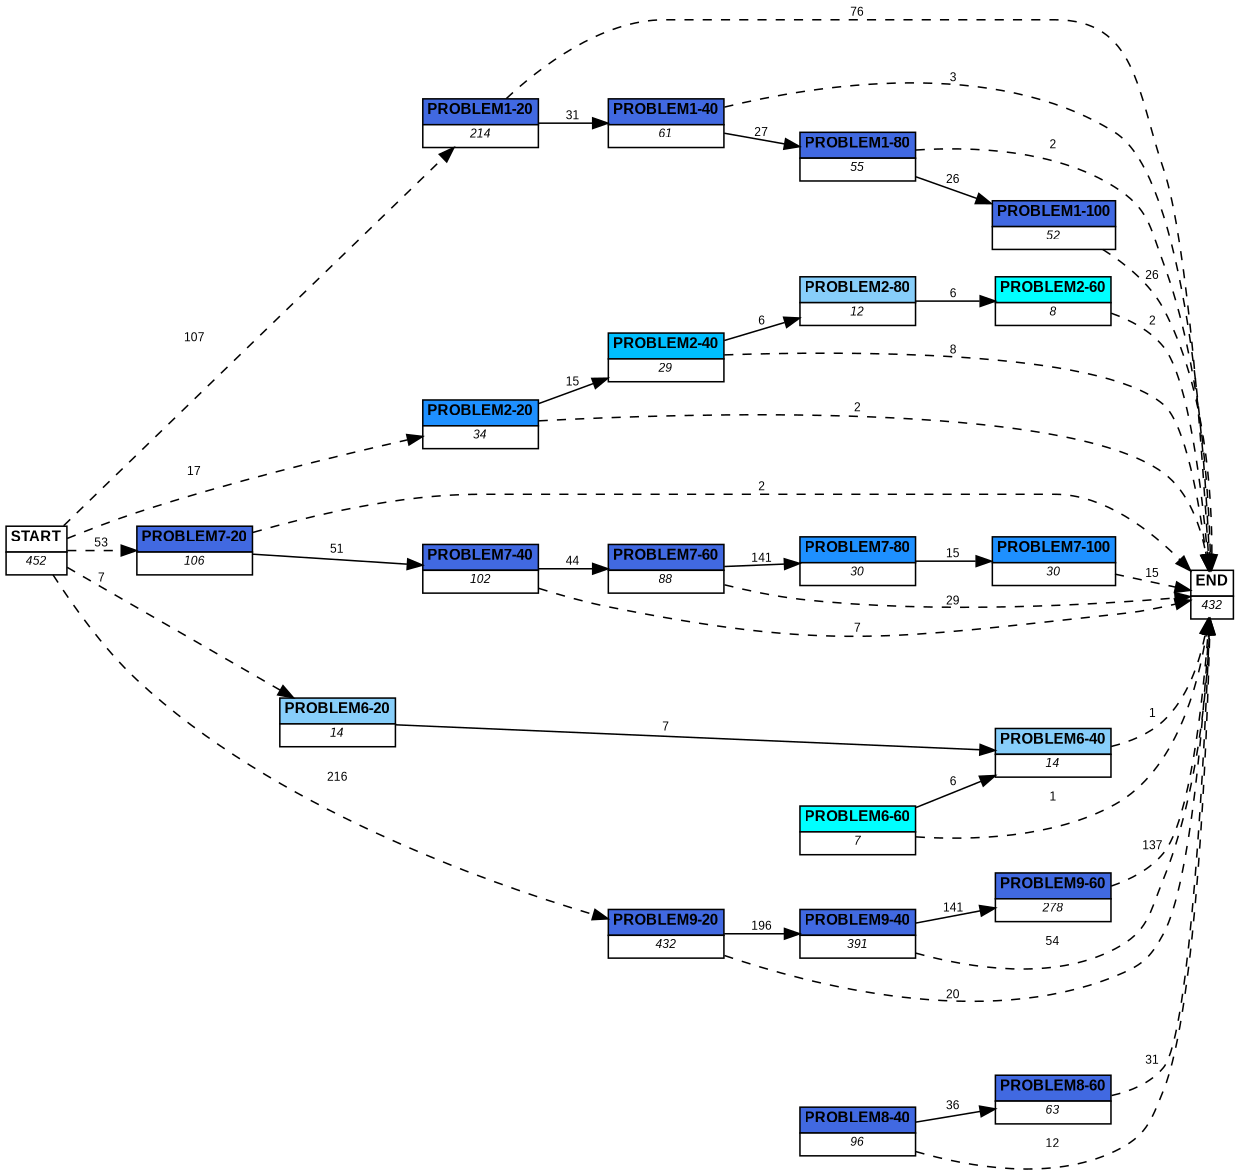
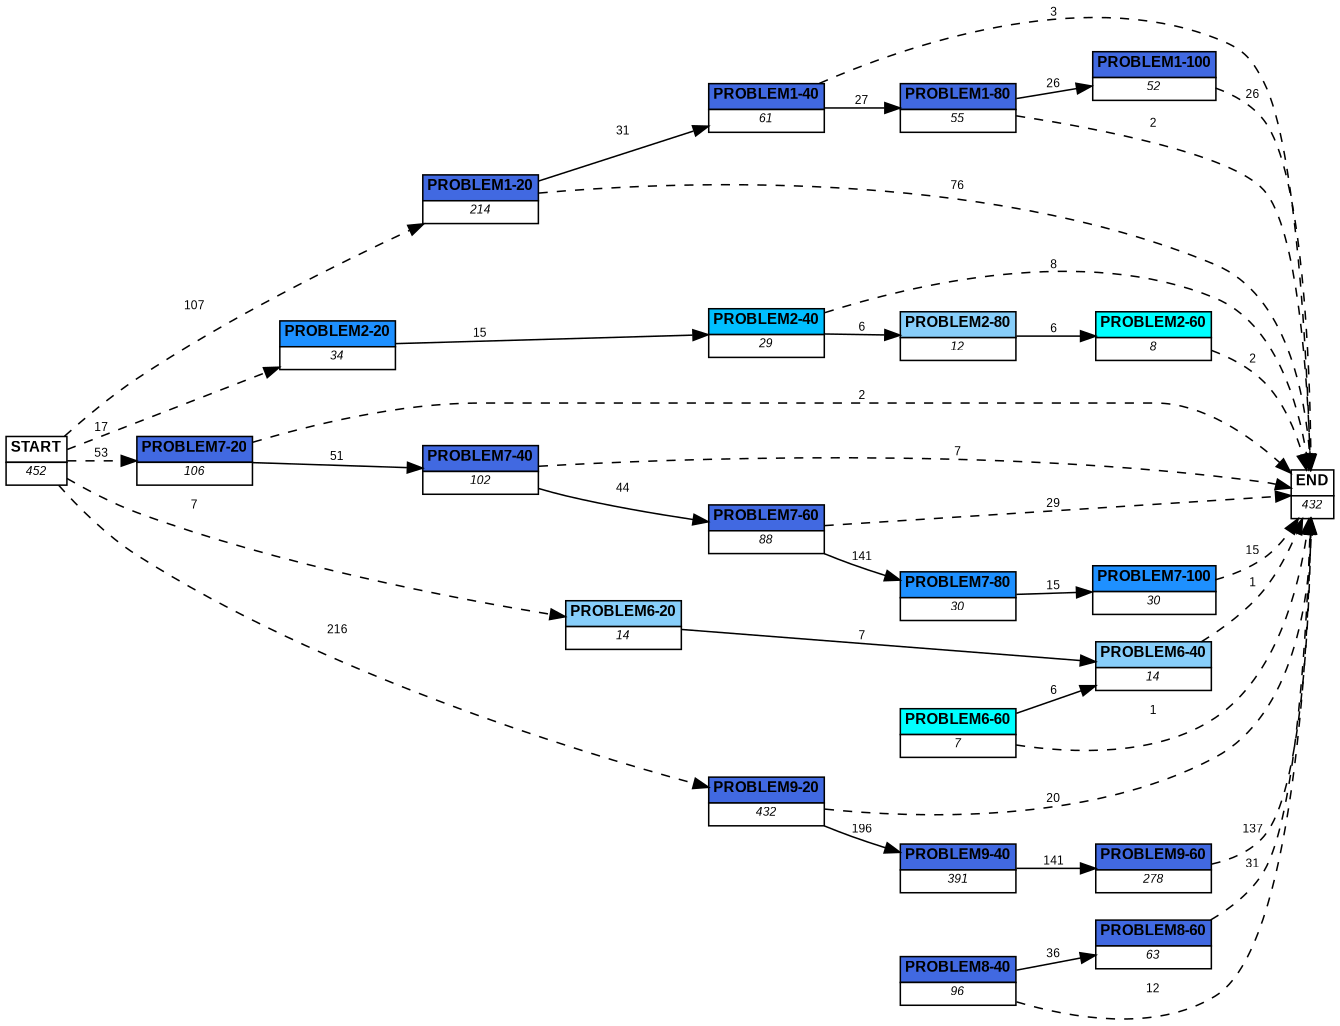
edge "PROBLEM2-20" -> "END": removed, label "2"
edge "PROBLEM9-40" -> "END": removed, label "54"
